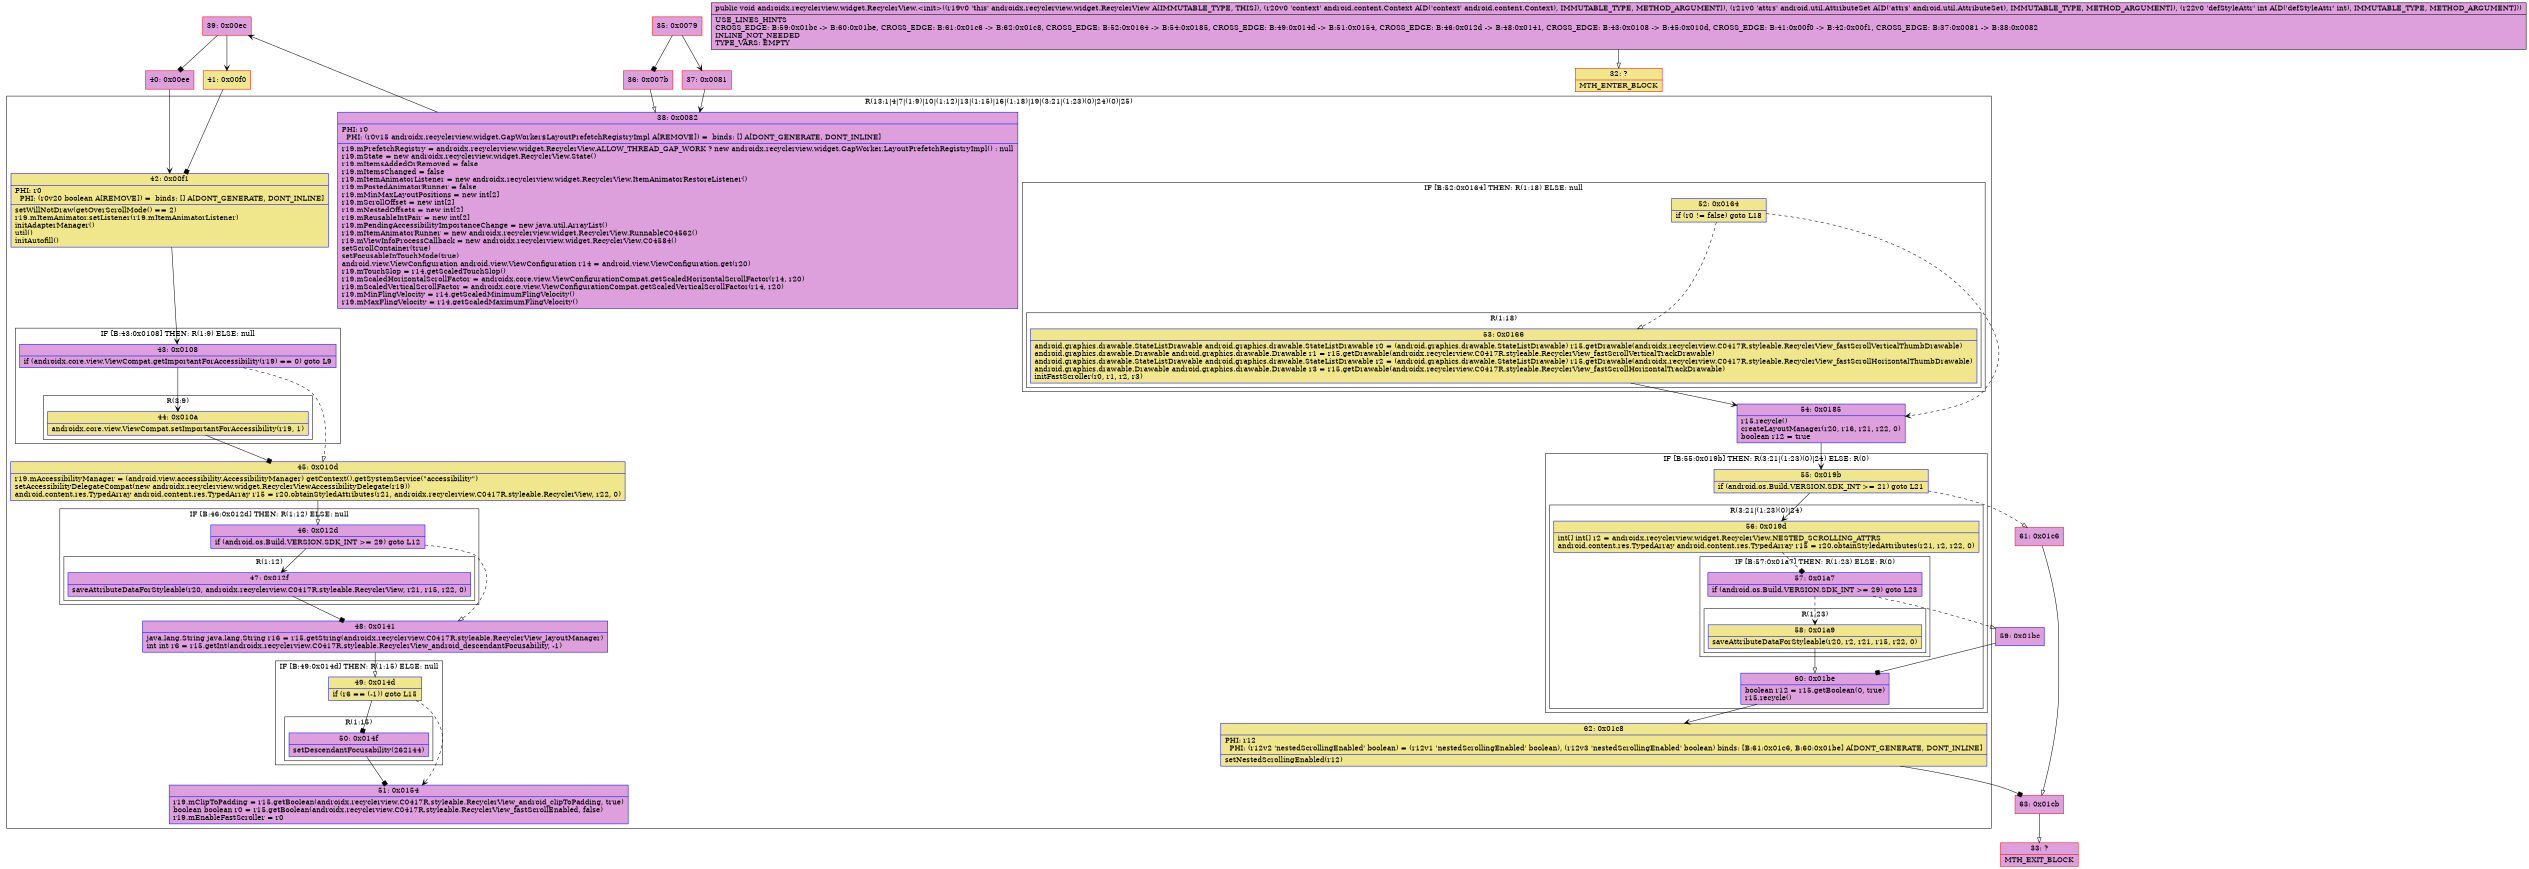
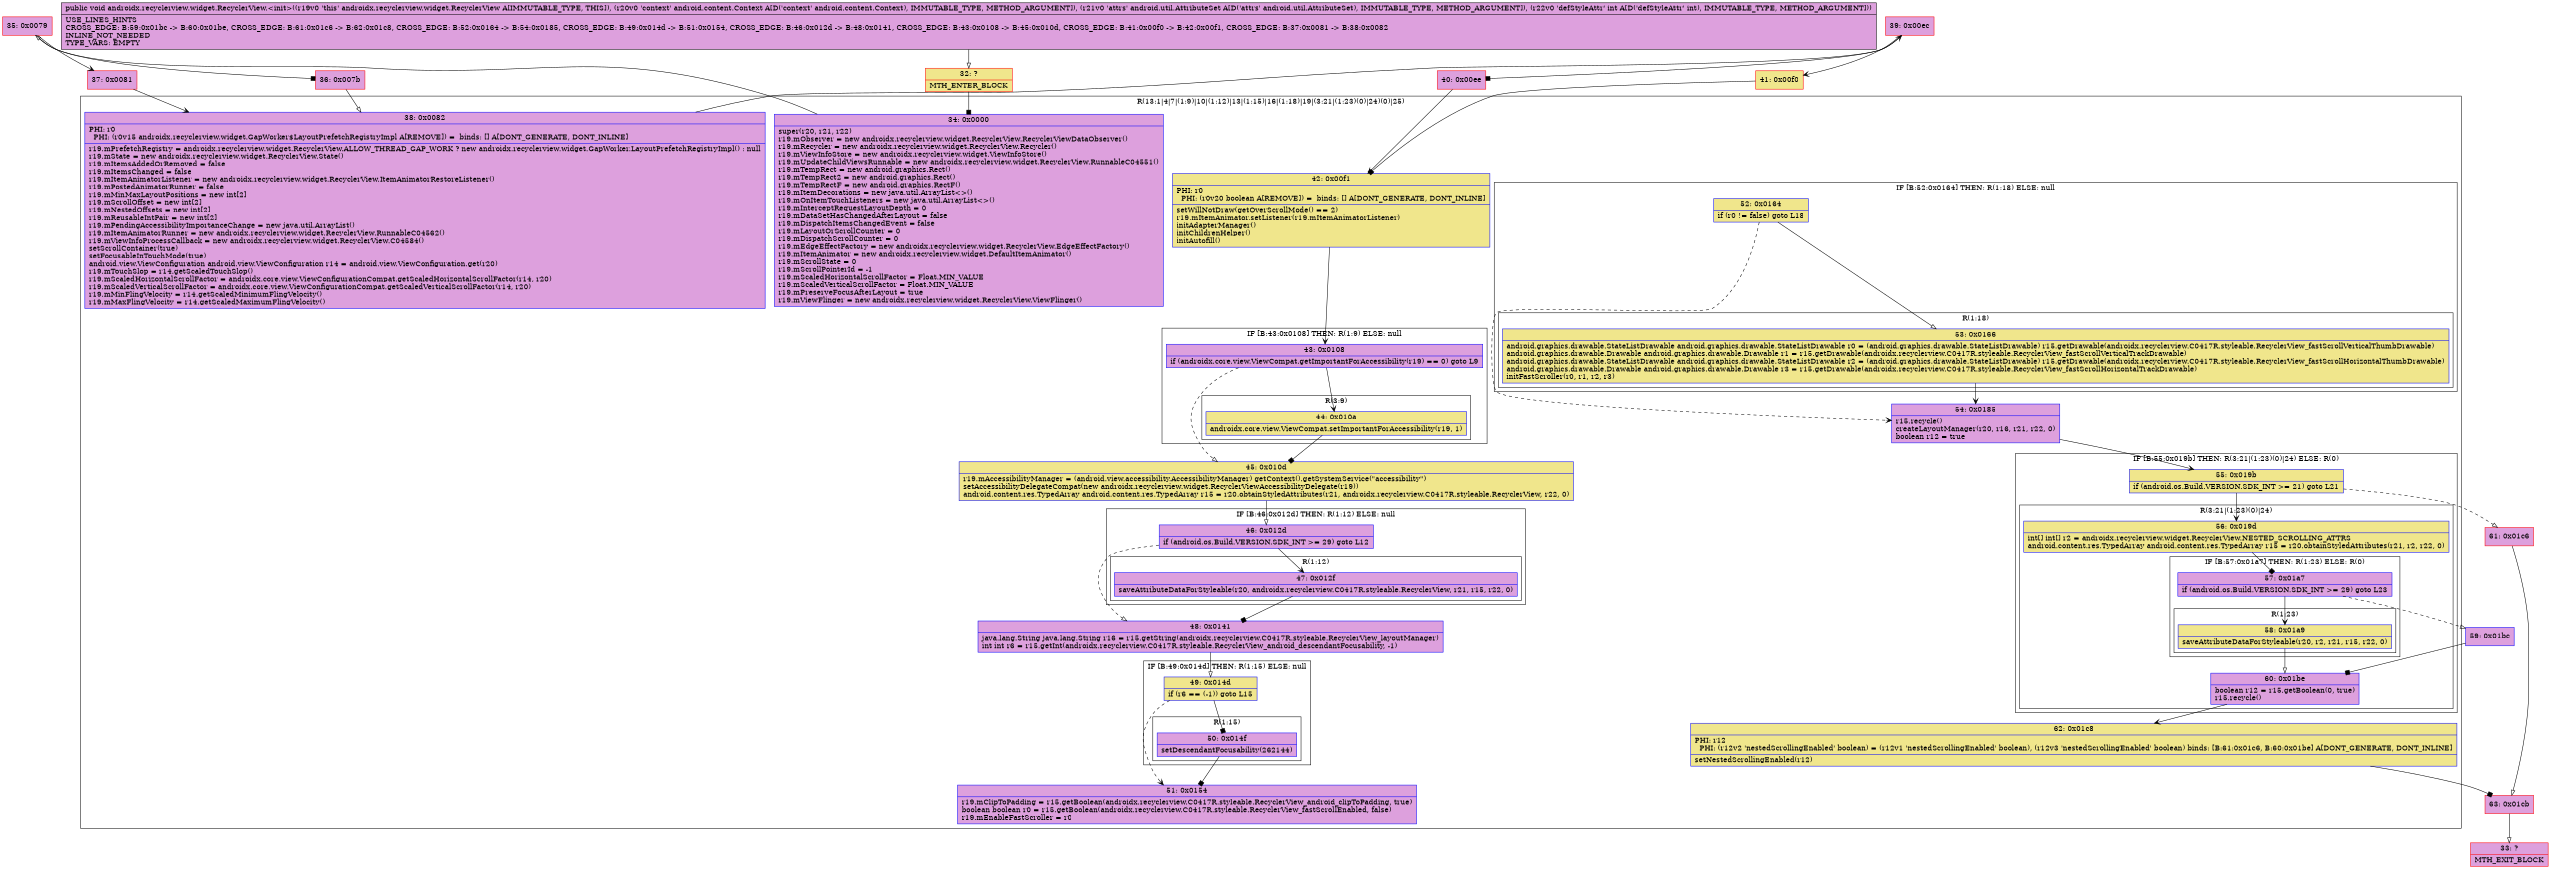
node "34: 0x0000": added
node "42: 0x00f1": text "util()" -> "initChildrenHelper()"
edge "52: 0x0164" -> "53: 0x0166": style dashed -> solid
edge "56: 0x019d" -> "57: 0x01a7": style dashed -> solid
edge "57: 0x01a7" -> "58: 0x01a9": style dashed -> solid
